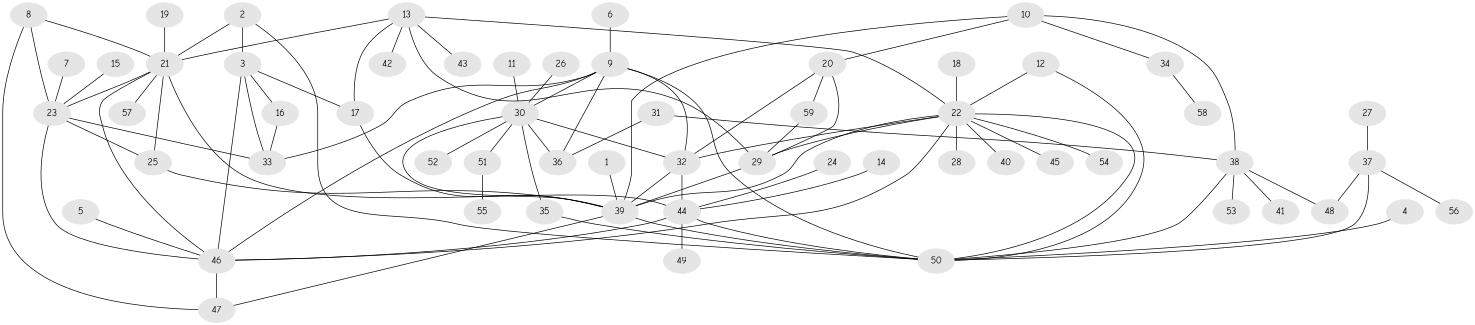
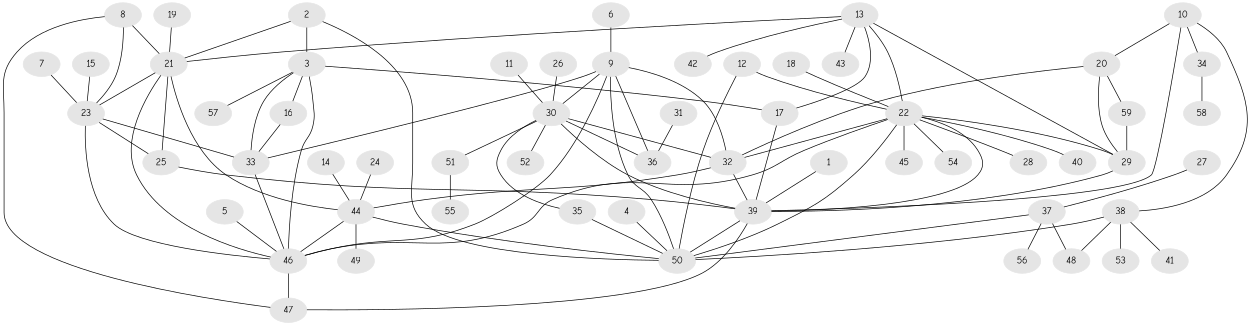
edge "21" -- "57": now "3" -- "57"
edge "31" -- "38": removed
edge "33" -- "46": added
